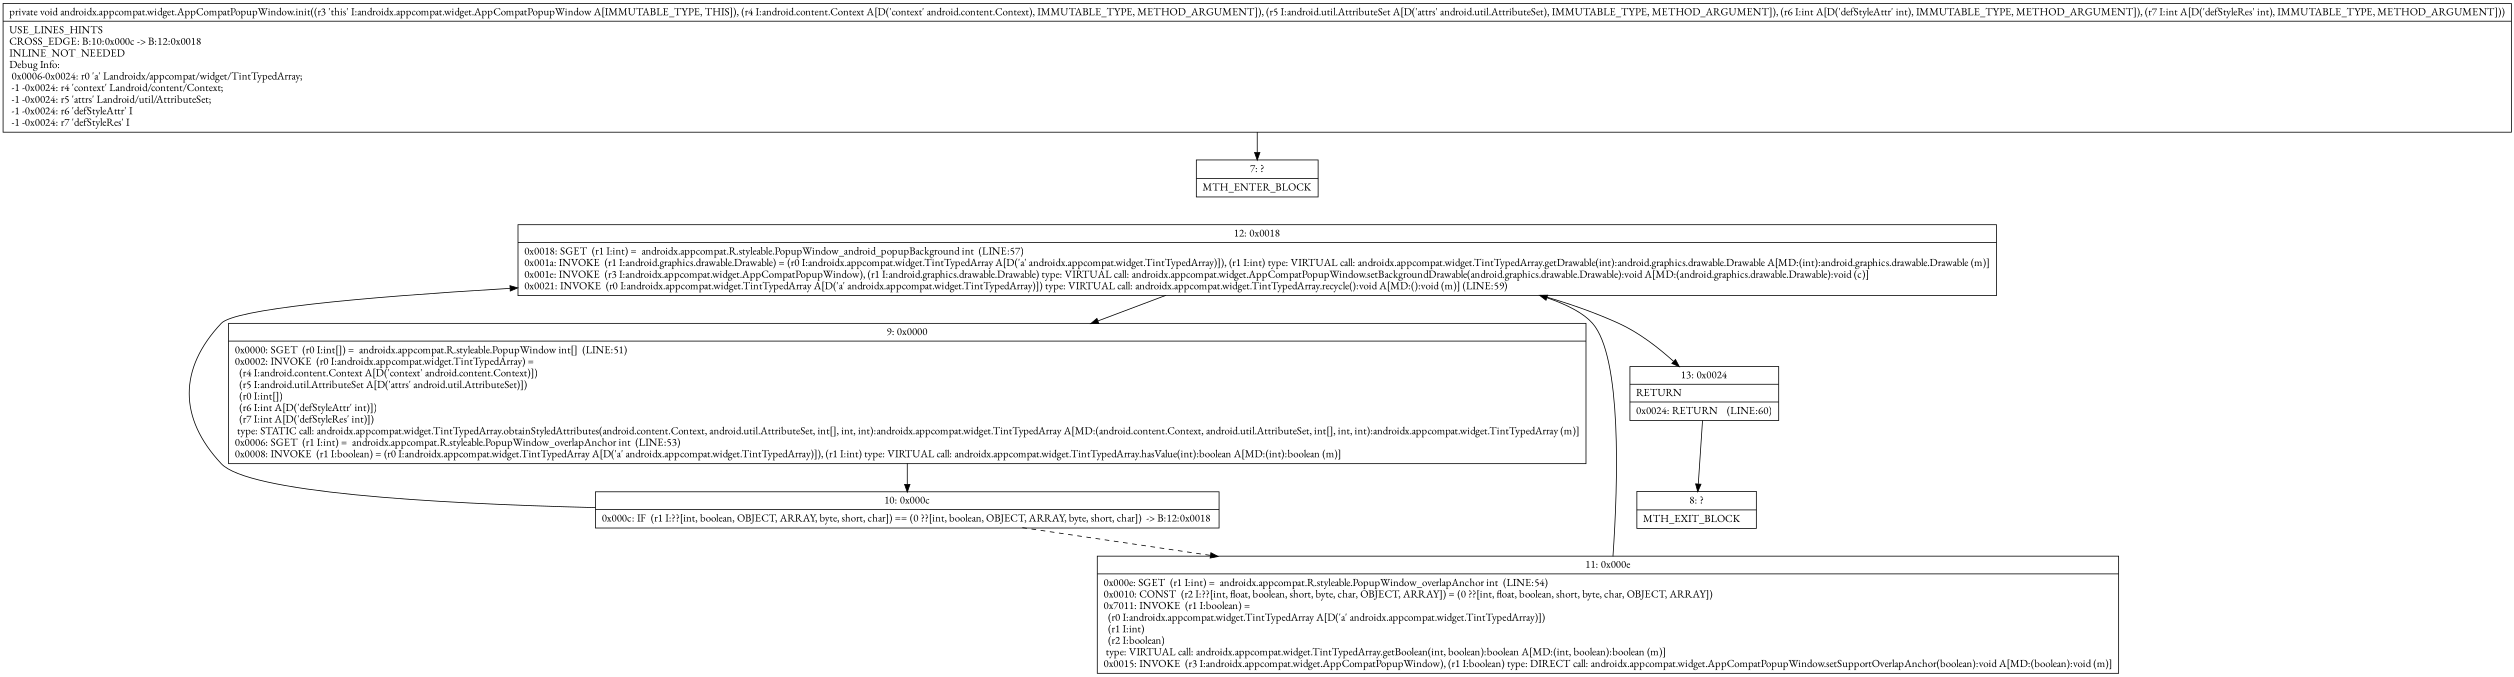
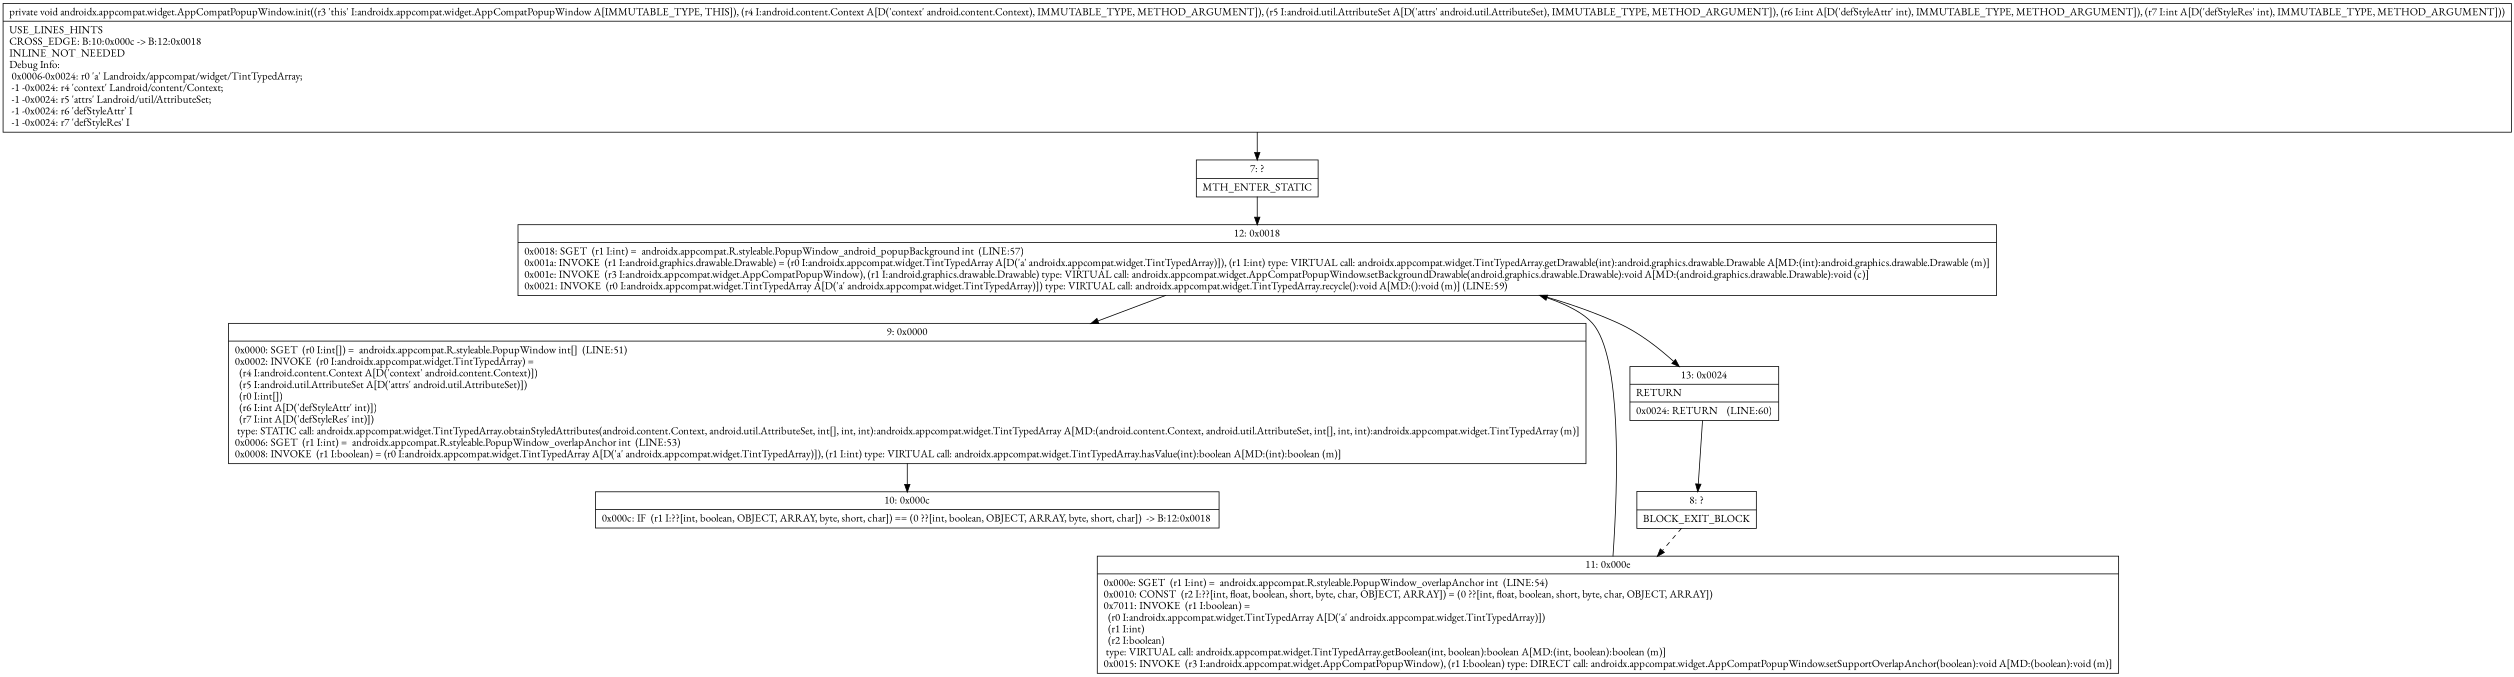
node "7: ?": text "MTH_ENTER_BLOCK" -> "MTH_ENTER_STATIC"
edge "10: 0x000c" -> "12: 0x0018": now "7: ?" -> "12: 0x0018"
node "8: ?": text "MTH_EXIT_BLOCK" -> "BLOCK_EXIT_BLOCK"
edge "10: 0x000c" -> "11: 0x000e": now "8: ?" -> "11: 0x000e"
